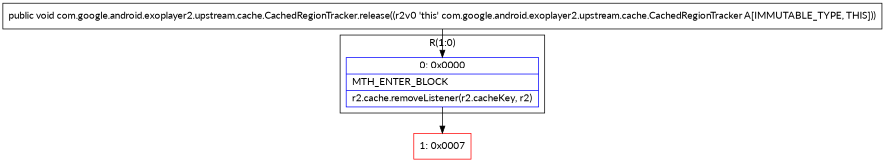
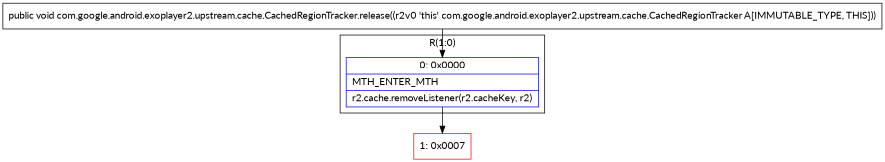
node "0: 0x0000": text "MTH_ENTER_BLOCK" -> "MTH_ENTER_MTH"
